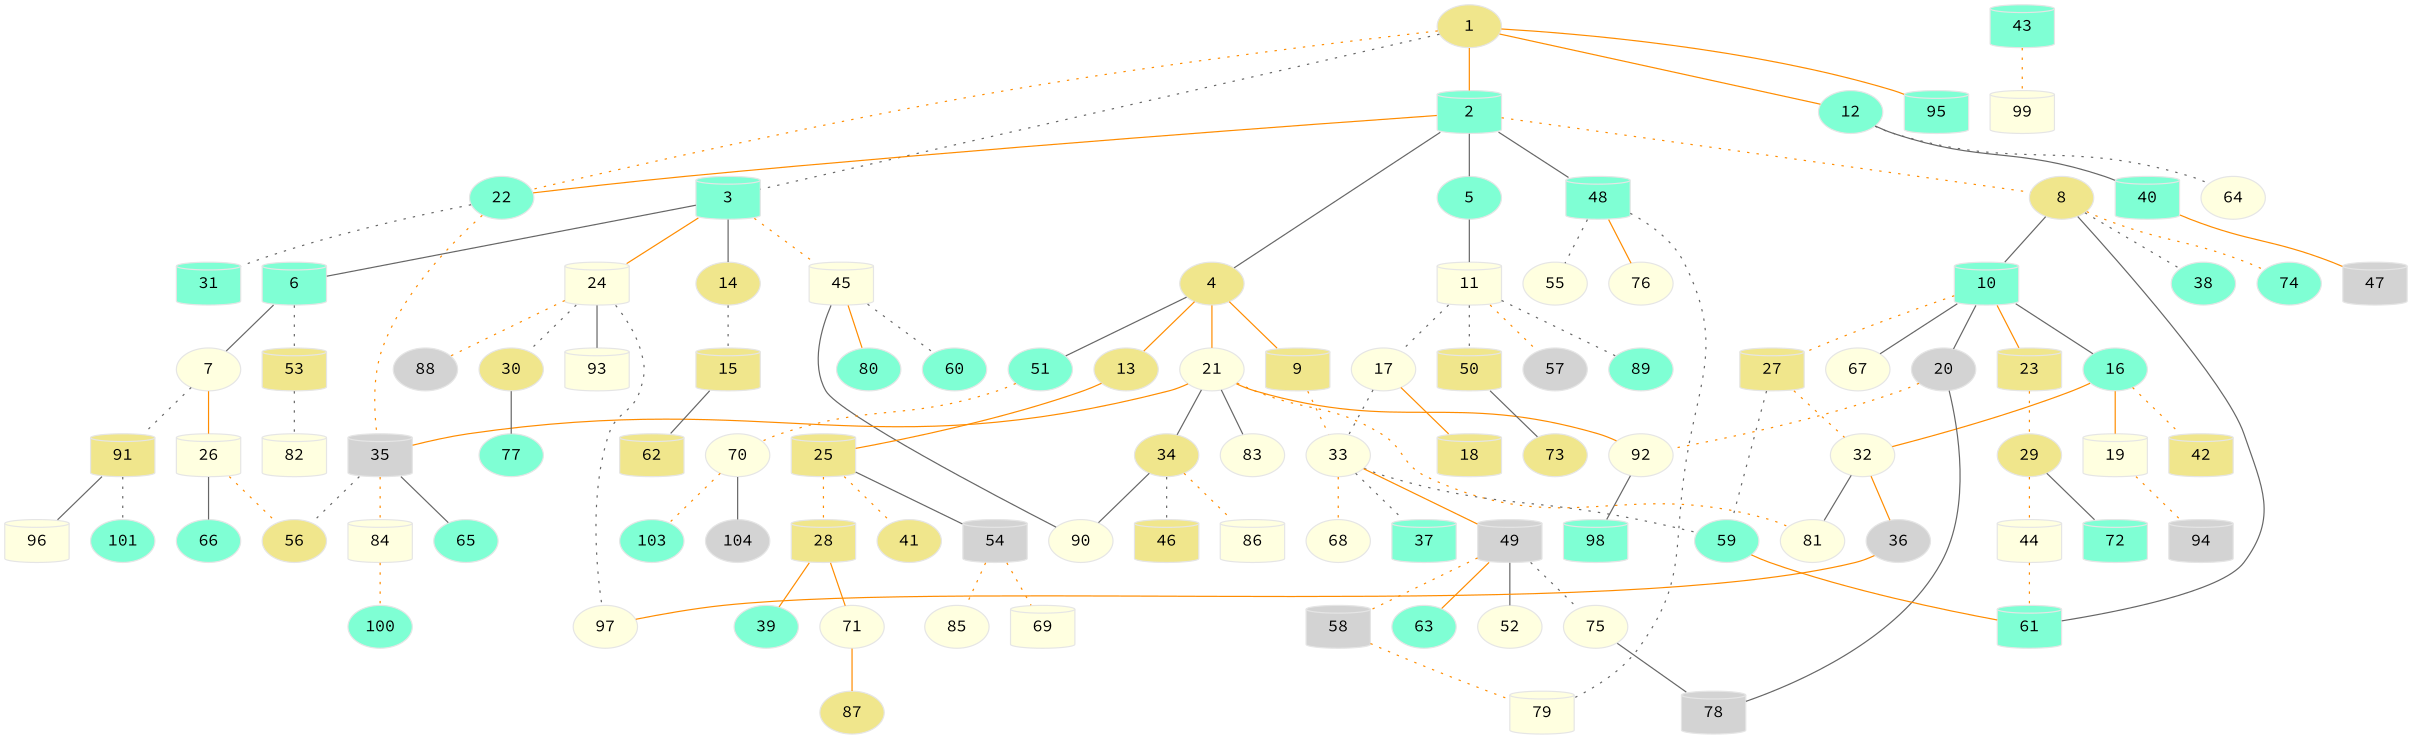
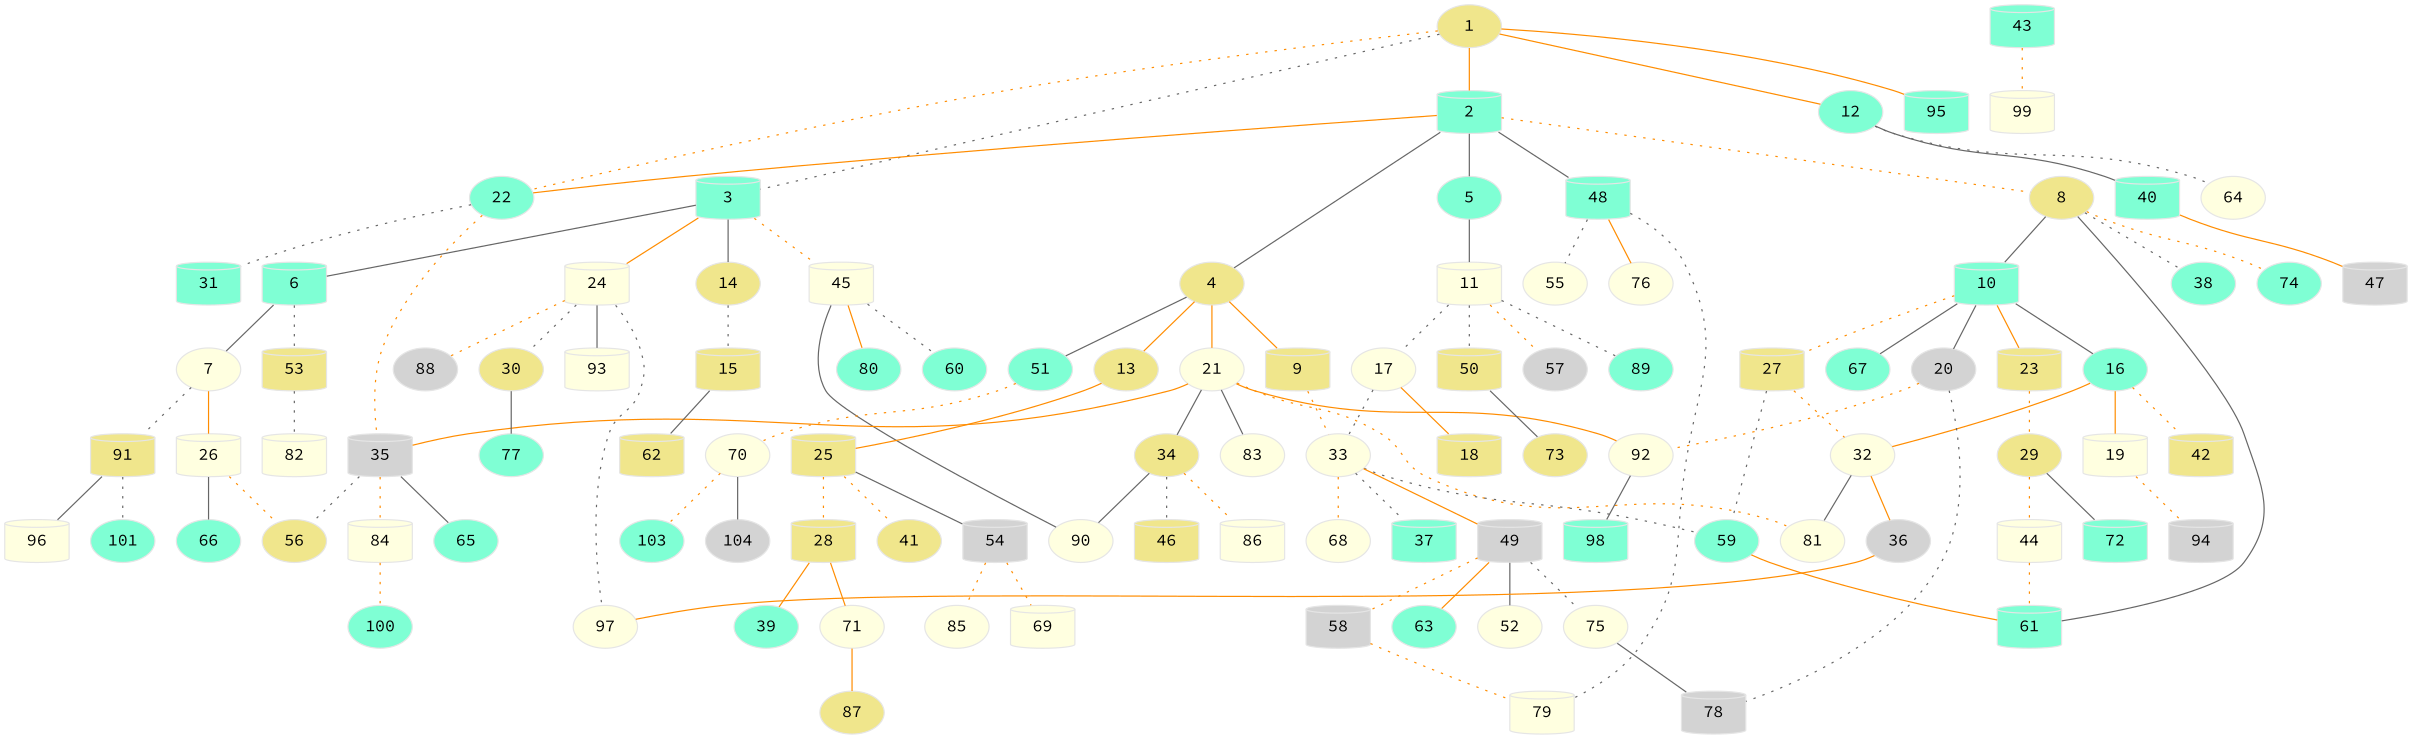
node "67": fillcolor lightyellow -> aquamarine
edge "20" -- "78": style solid -> dotted
